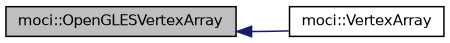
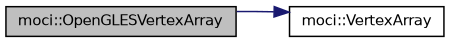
edge "moci::VertexArray" -> "moci::OpenGLESVertexArray": reversed
